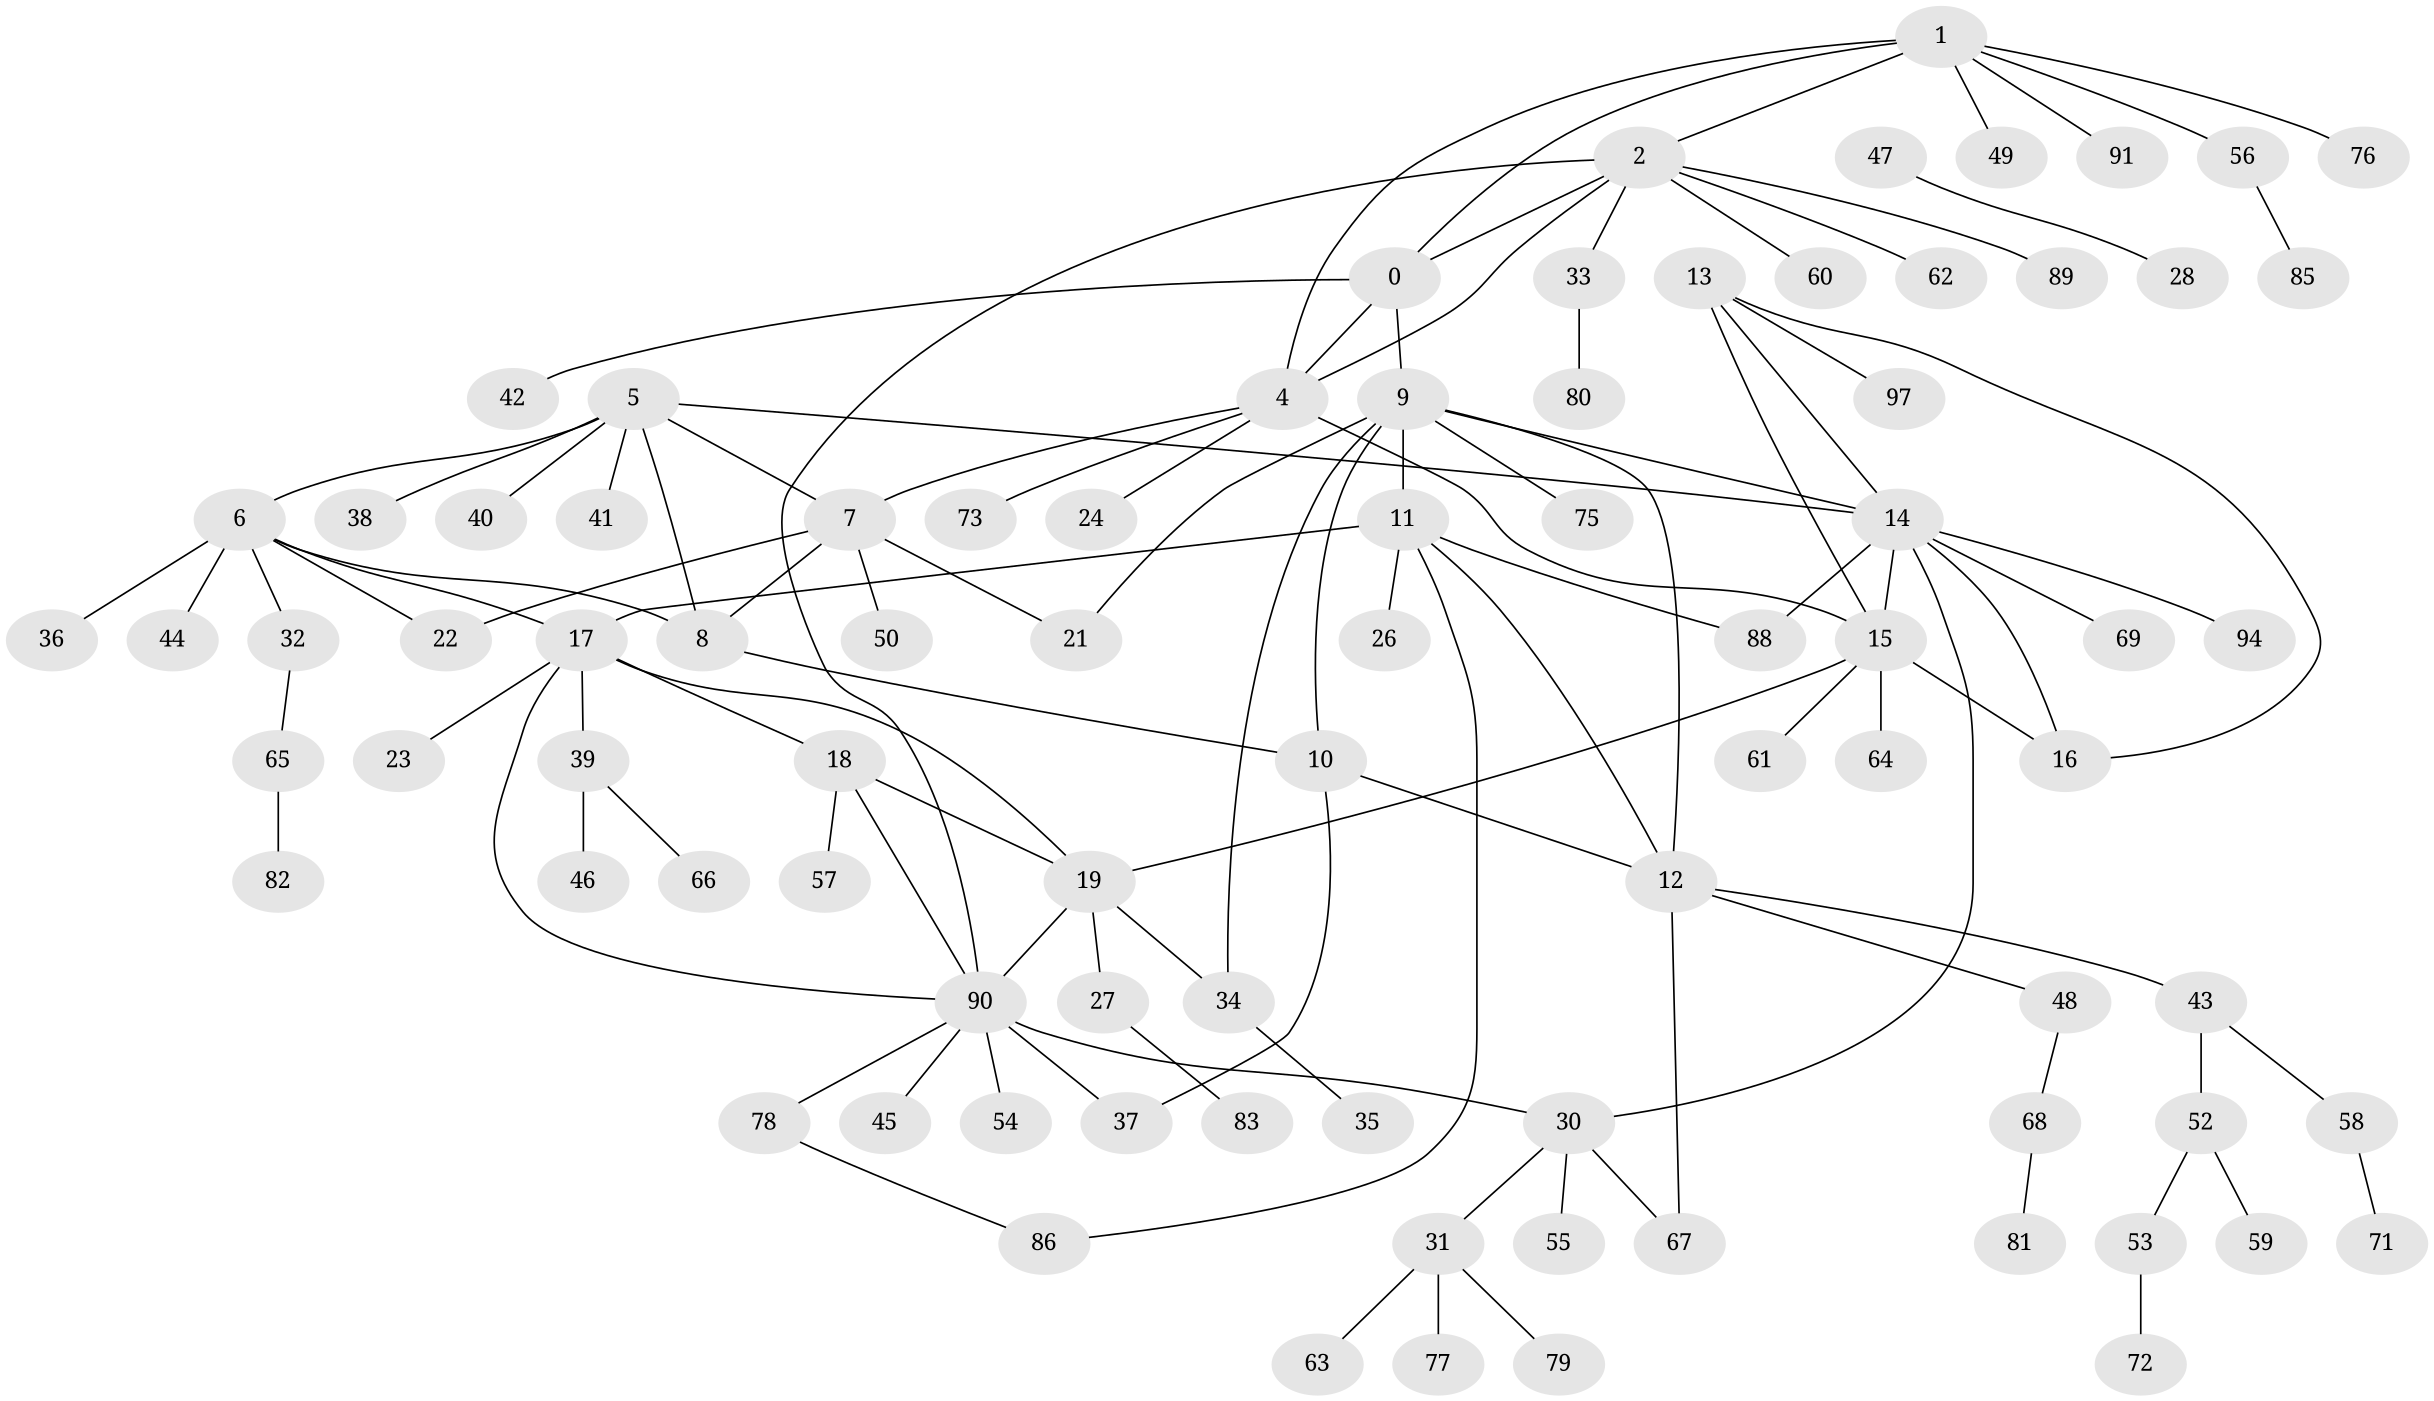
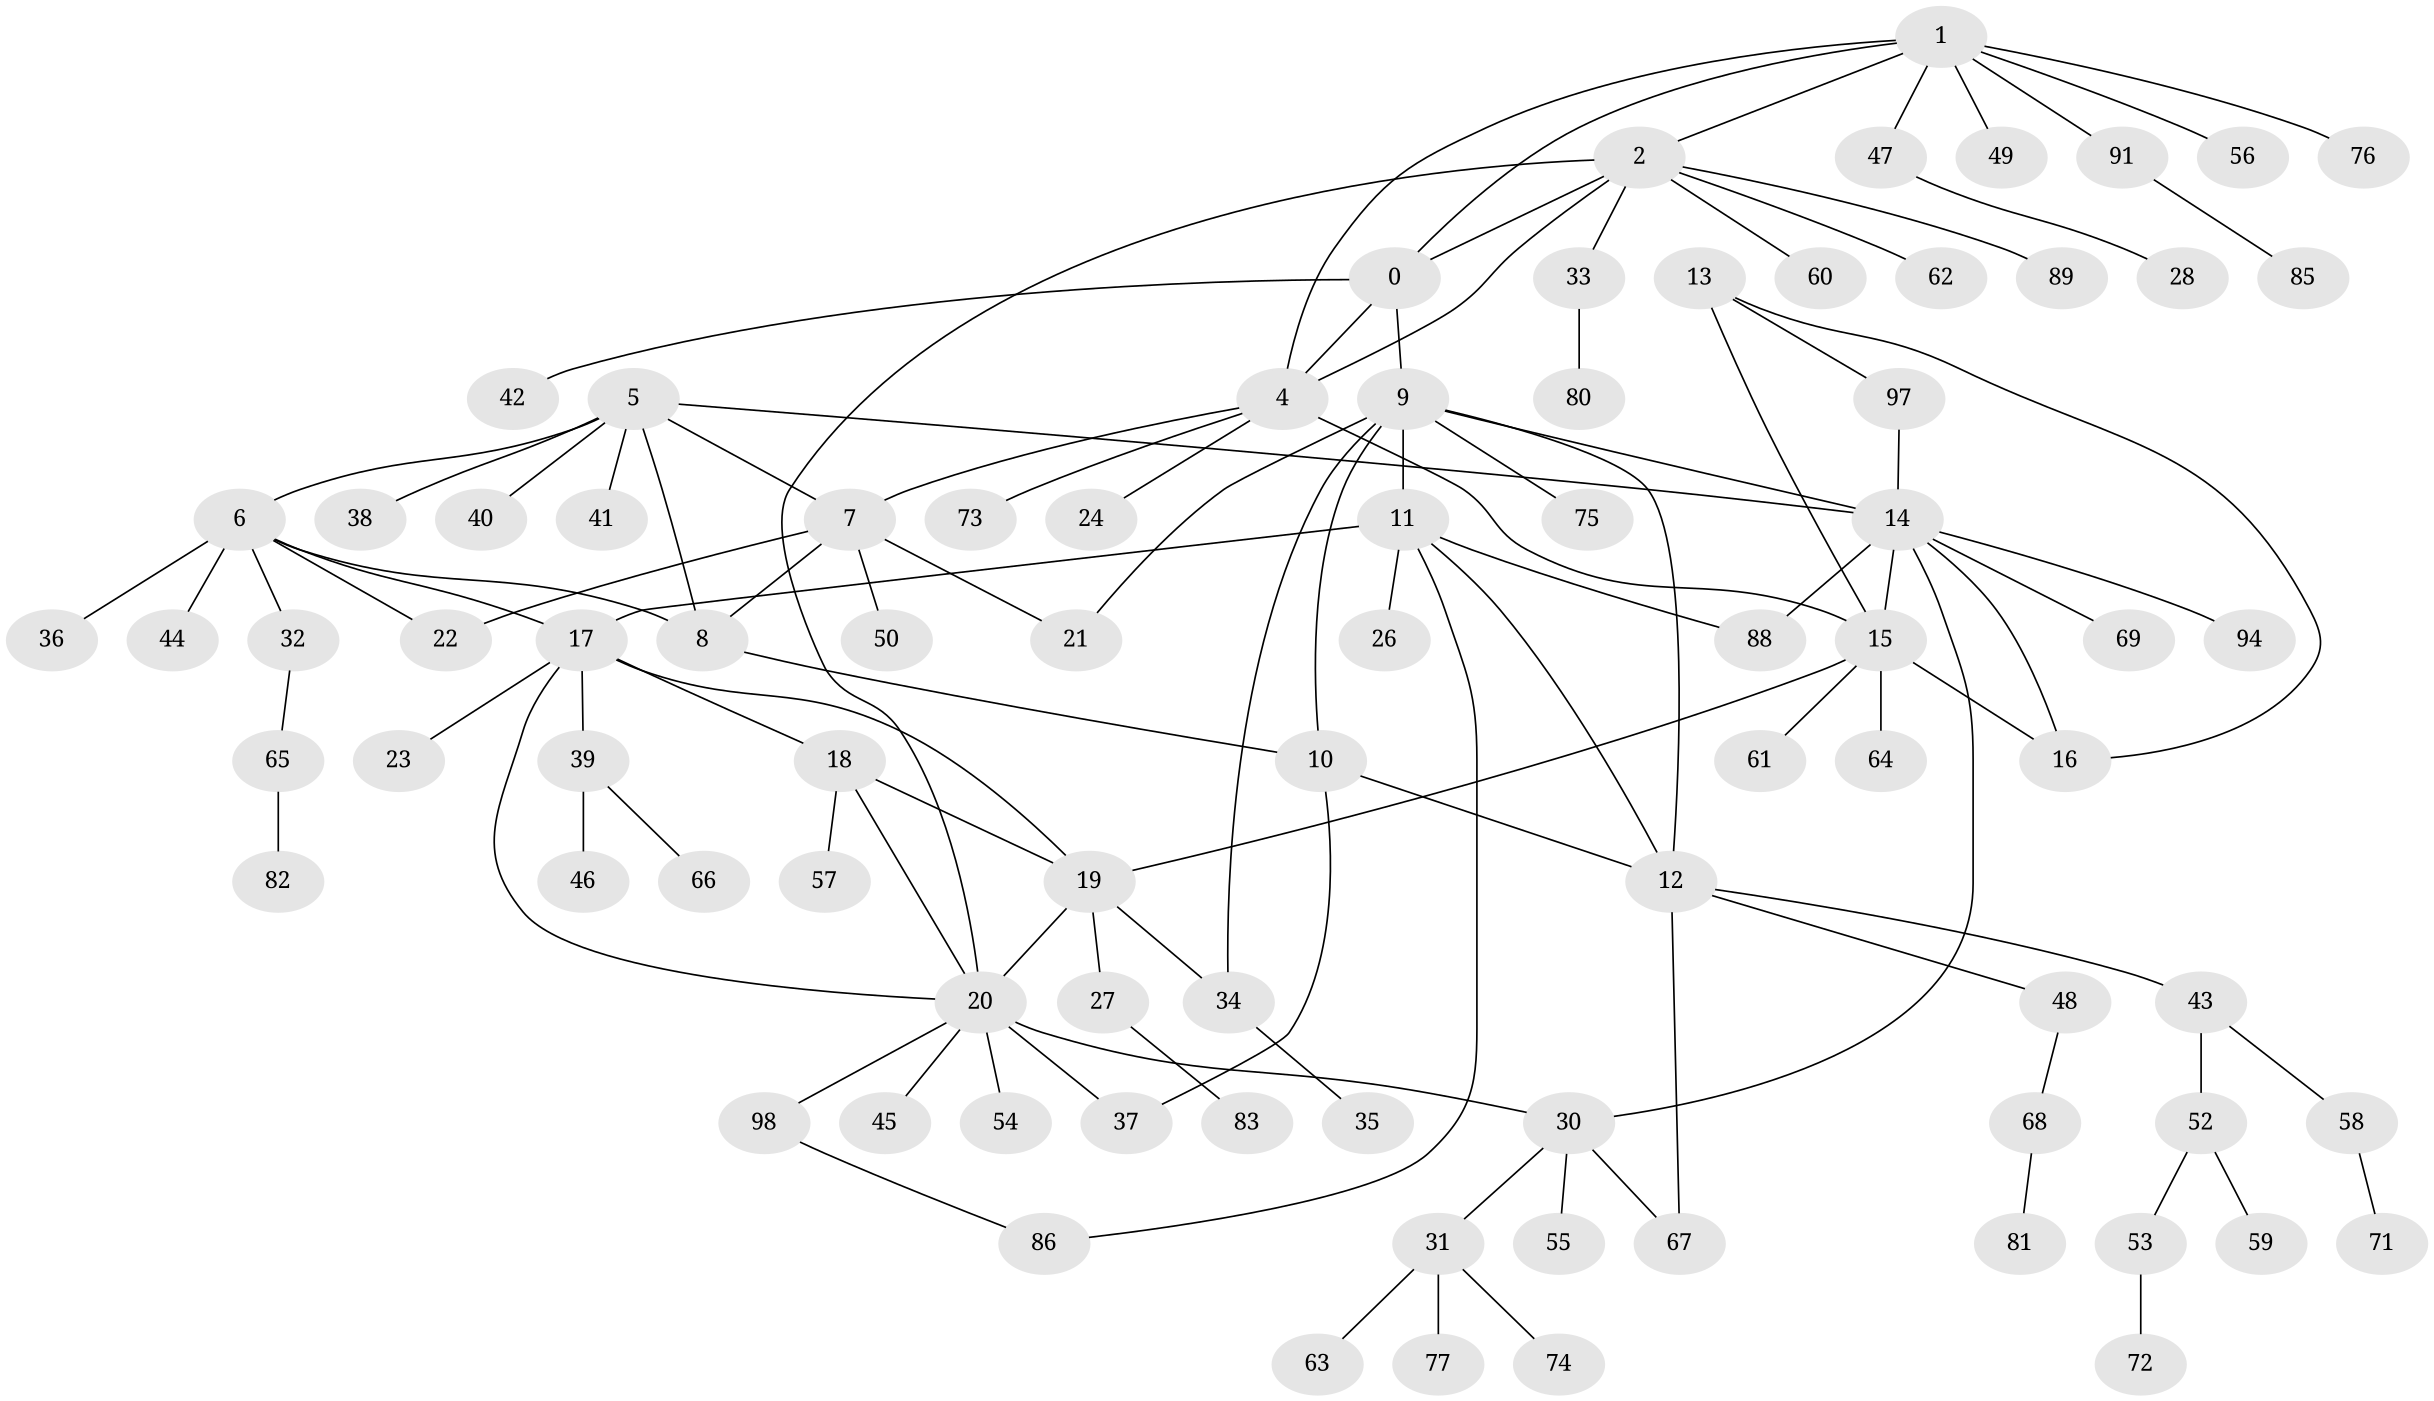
edge "1" -- "47": added
edge "56" -- "85": now "91" -- "85"
edge "13" -- "14": now "97" -- "14"
node "90": label "90" -> "20"
node "78": label "78" -> "98"
node "79": label "79" -> "74"
